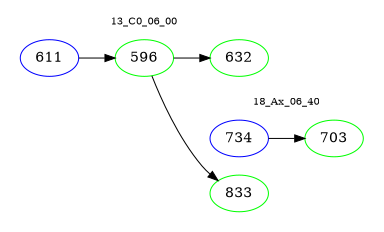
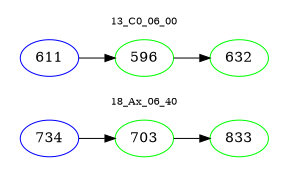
edge "596" -> "833": now "703" -> "833"
